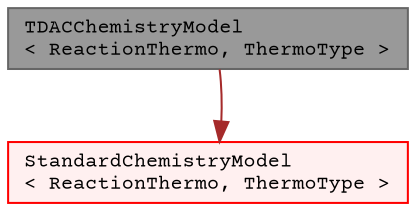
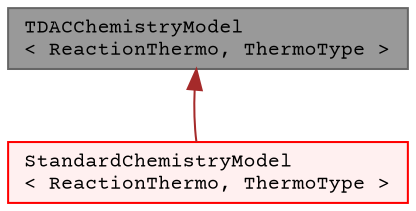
edge "TDACChemistryModel < ReactionThermo, ThermoType >" -> "StandardChemistryModel < ReactionThermo, ThermoType >": reversed
